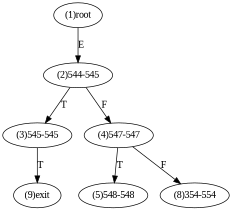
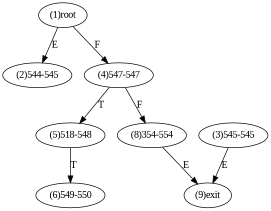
edge "(2)544-545" -> "(3)545-545": removed, label "T"
edge "(2)544-545" -> "(4)547-547": now "(1)root" -> "(4)547-547"
edge "(8)354-554" -> "(9)exit": added, label "E"
edge "(3)545-545" -> "(9)exit": label "T" -> "E"
node "(6)549-550": added
node "(5)548-548": label "(5)548-548" -> "(5)518-548"
